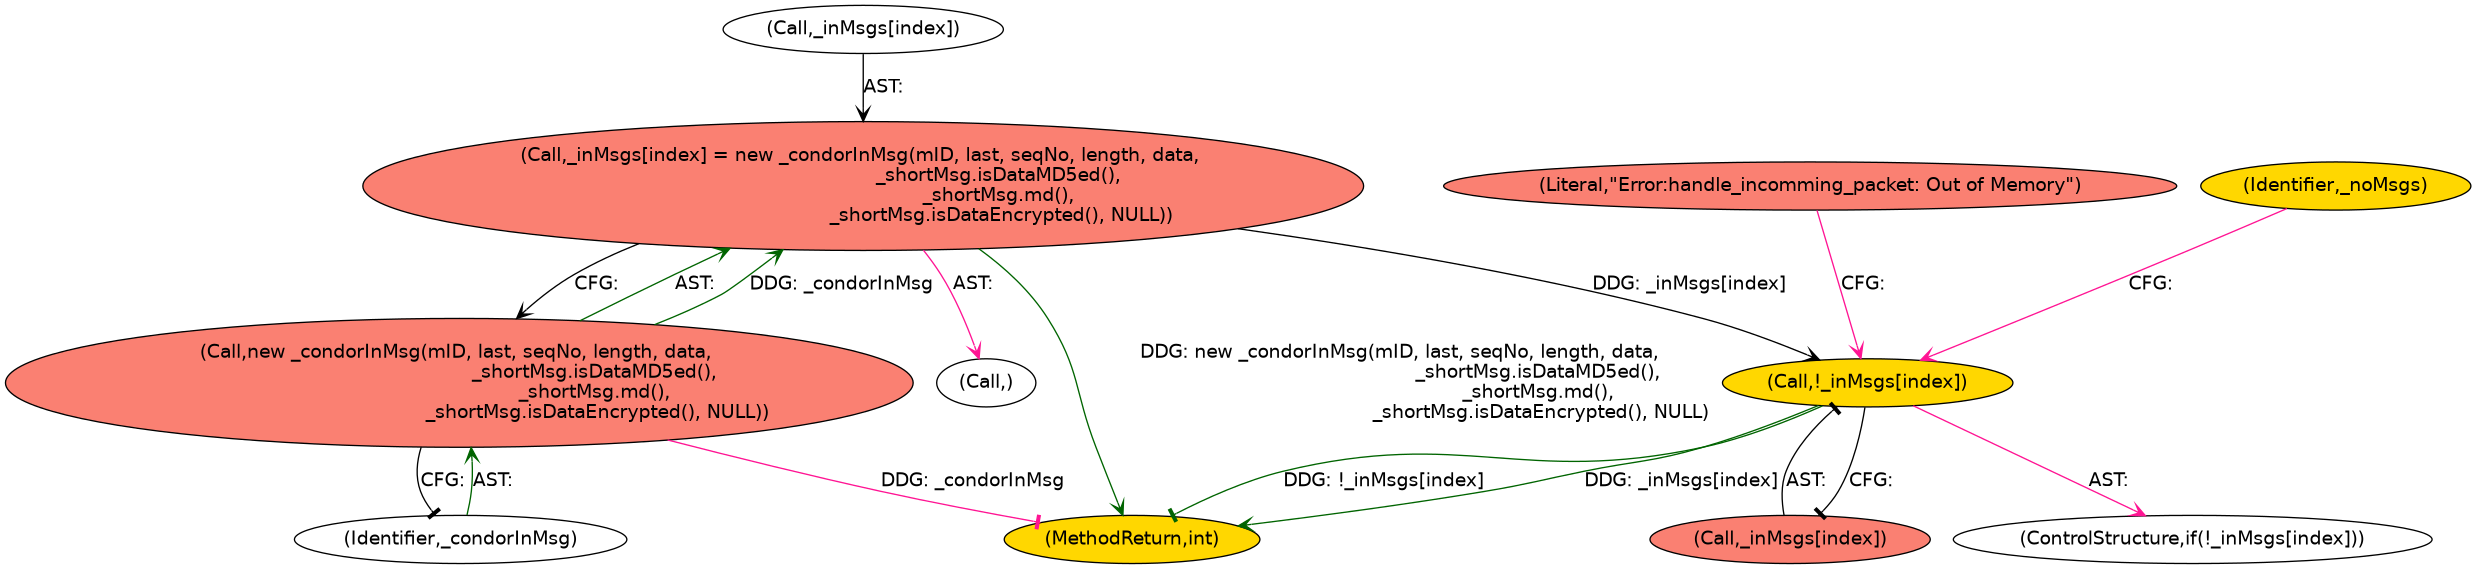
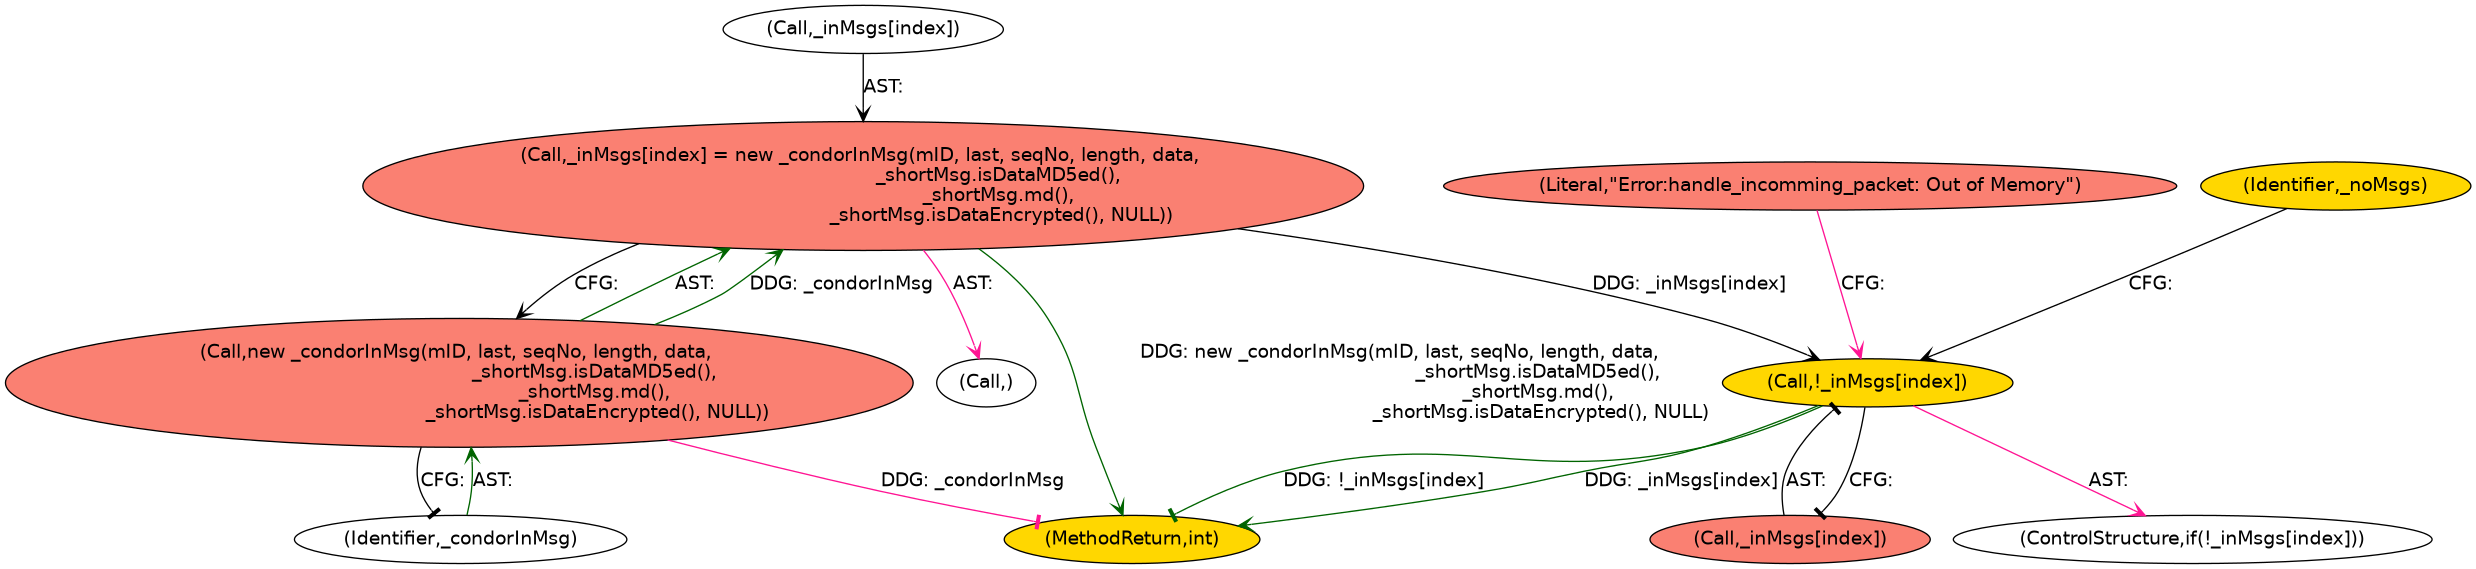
edge "(Identifier,_noMsgs)" -> "(Call,!_inMsgs[index])": color deeppink -> black
